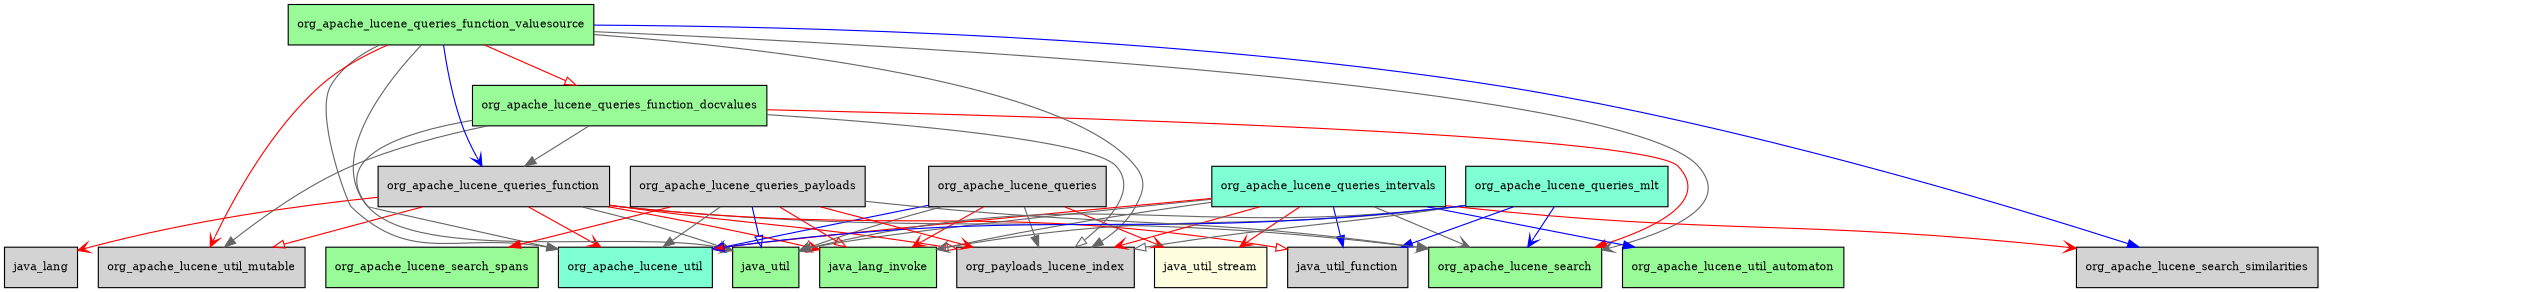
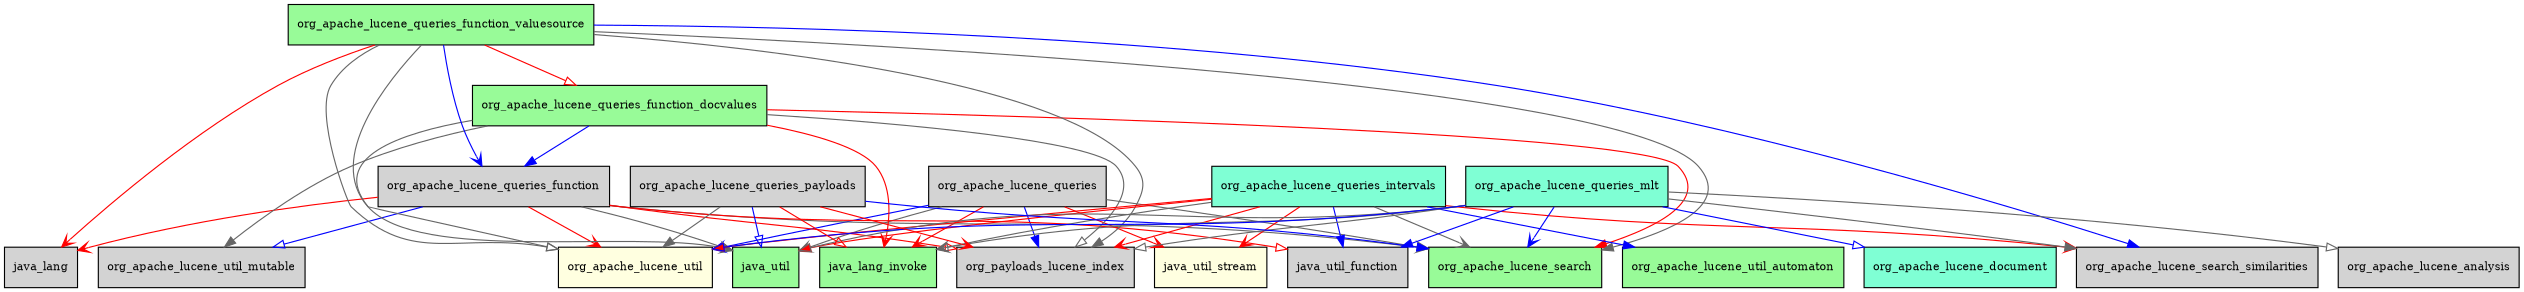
edge "org_apache_lucene_queries_function_valuesource" -> "org_apache_lucene_search": arrowhead vee -> normal
edge "org_apache_lucene_queries_function_valuesource" -> "org_apache_lucene_util_mutable": now "org_apache_lucene_queries_function_valuesource" -> "java_lang"
edge "org_apache_lucene_queries_function_docvalues" -> "org_apache_lucene_queries_function": color gray40 -> blue
edge "org_apache_lucene_queries_function_docvalues" -> "org_apache_lucene_util": arrowhead normal -> onormal
edge "org_apache_lucene_queries_intervals" -> "java_util": color gray40 -> red
edge "org_apache_lucene_queries" -> "org_payloads_lucene_index": color gray40 -> blue
edge "org_apache_lucene_queries_payloads" -> "org_apache_lucene_search": color gray40 -> blue
edge "org_apache_lucene_queries" -> "org_apache_lucene_search": added
edge "org_apache_lucene_queries_mlt" -> "org_apache_lucene_search_similarities": added
edge "org_apache_lucene_queries_function" -> "org_apache_lucene_util_mutable": color red -> blue
edge "org_apache_lucene_queries_function" -> "java_lang_invoke": now "org_apache_lucene_queries_function_docvalues" -> "java_lang_invoke"
node "org_apache_lucene_search_spans": removed
node "org_apache_lucene_util": fillcolor aquamarine -> lightyellow
node "org_apache_lucene_document": added
node "org_apache_lucene_analysis": added
